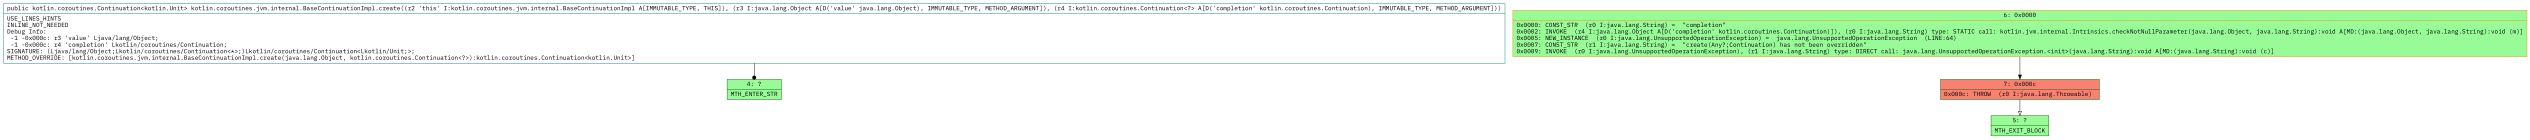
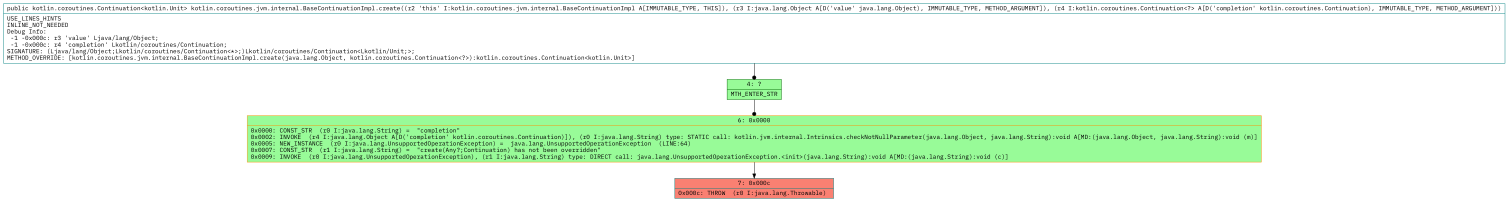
node "7: 0x000c": color darkgreen -> teal
edge "4: ?" -> "6: 0x0000": added
node "5: ?": removed
